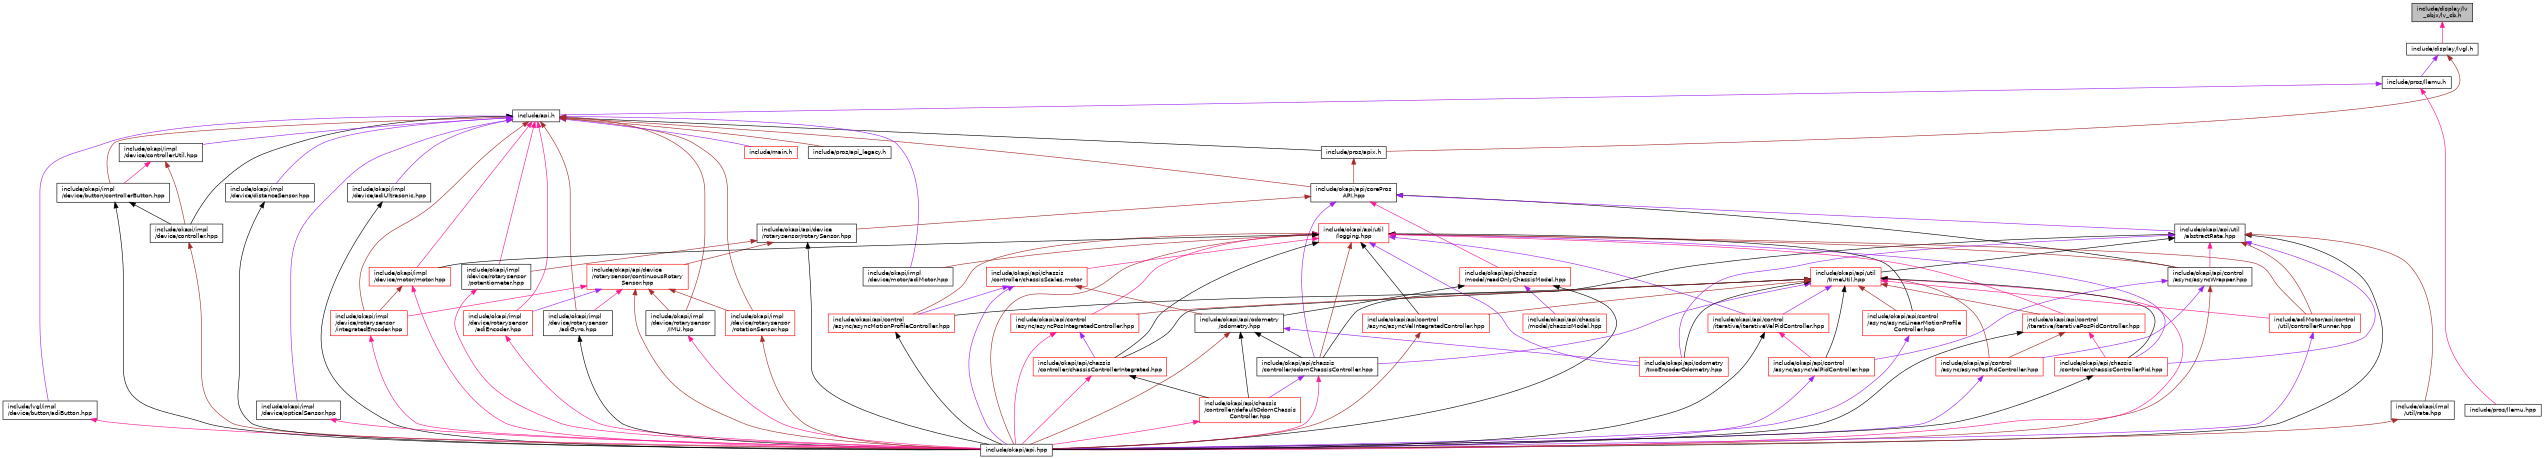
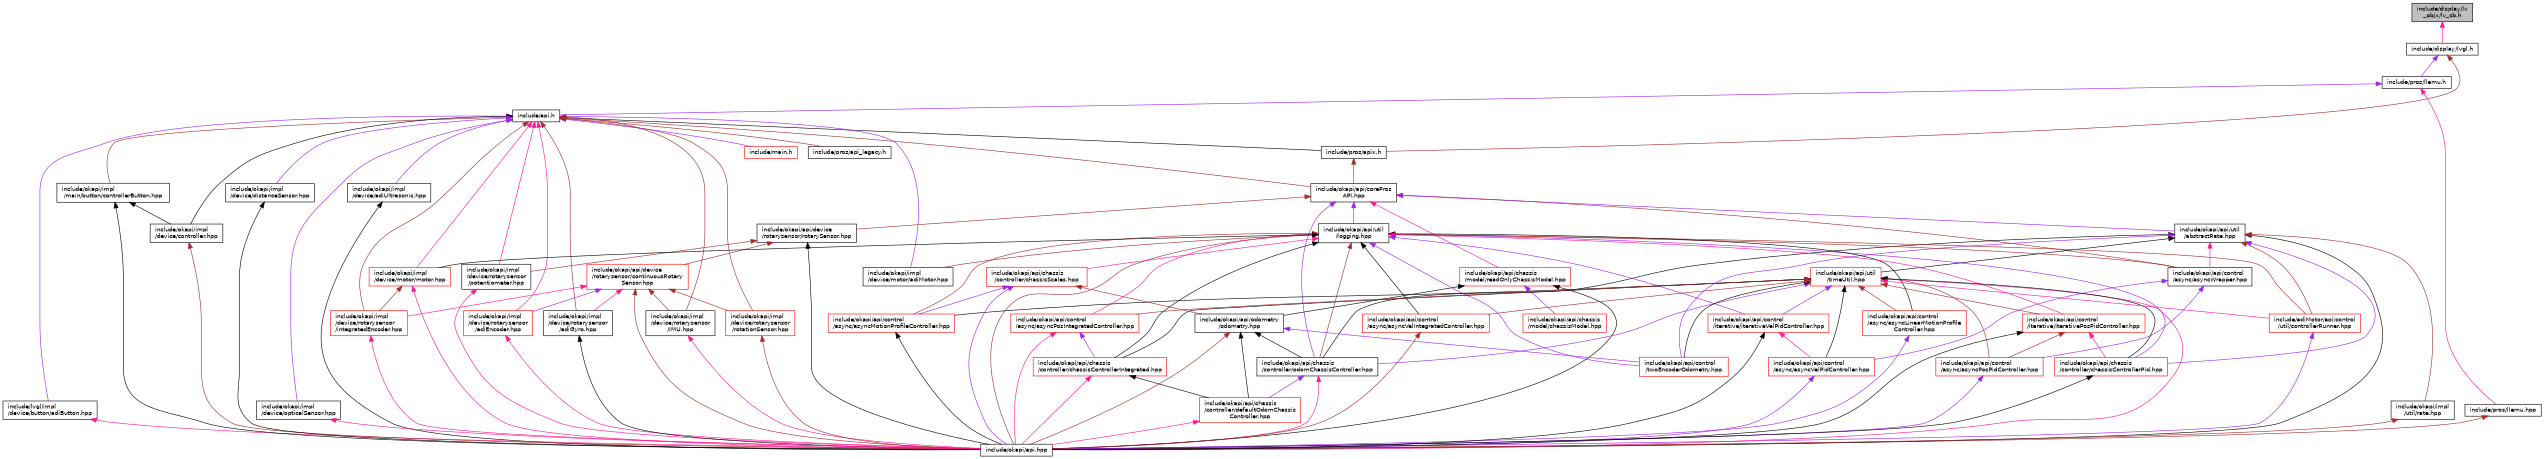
node "include/okapi/impl /device/controllerUtil.hpp": removed
node "include/okapi/impl /device/button/controllerButton.hpp": label "include/okapi/impl /device/button/controllerButton.hpp" -> "include/okapi/impl /main/button/controllerButton.hpp"
edge "include/okapi/api/util /logging.hpp" -> "include/okapi/api/corePros API.hpp": added
edge "include/okapi/api/control /async/asyncWrapper.hpp" -> "include/okapi/api/corePros API.hpp": color black -> brown
node "include/okapi/api/util /logging.hpp": color red -> black
node "include/okapi/api/chassis /controller/chassisScales.motor": label "include/okapi/api/chassis /controller/chassisScales.motor" -> "include/okapi/api/chassis /controller/chassisScales.hpp"
node "include/okapi/api/odometry /twoEncoderOdometry.hpp": label "include/okapi/api/odometry /twoEncoderOdometry.hpp" -> "include/okapi/api/control /twoEncoderOdometry.hpp"
edge "include/okapi/api.hpp" -> "include/okapi/api/control /async/asyncWrapper.hpp": now "include/okapi/api.hpp" -> "include/pros/llemu.hpp"
